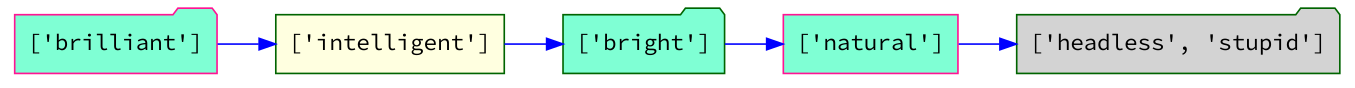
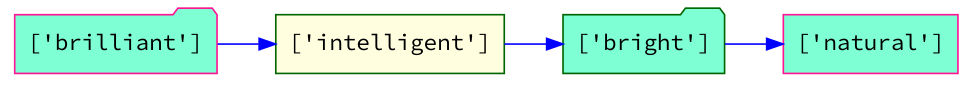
node "['headless', 'stupid']": removed
